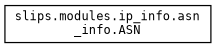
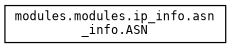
node "slips.modules.ip_info.asn _info.ASN": label "slips.modules.ip_info.asn _info.ASN" -> "modules.modules.ip_info.asn _info.ASN"
